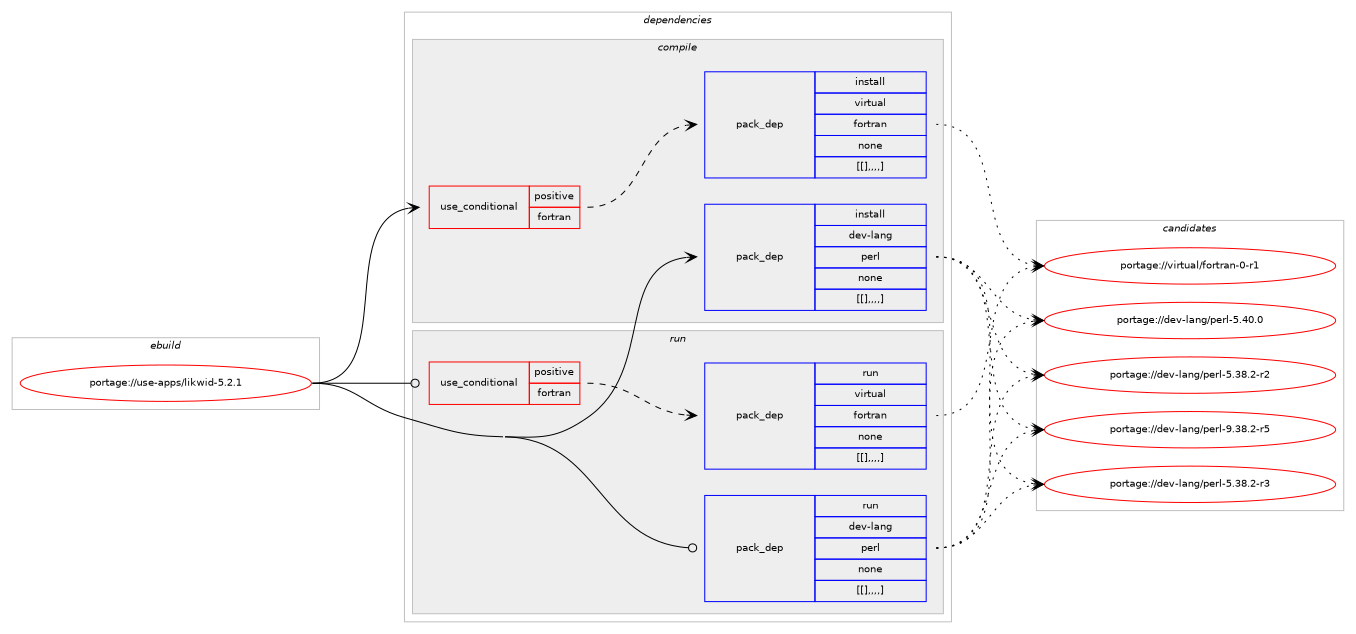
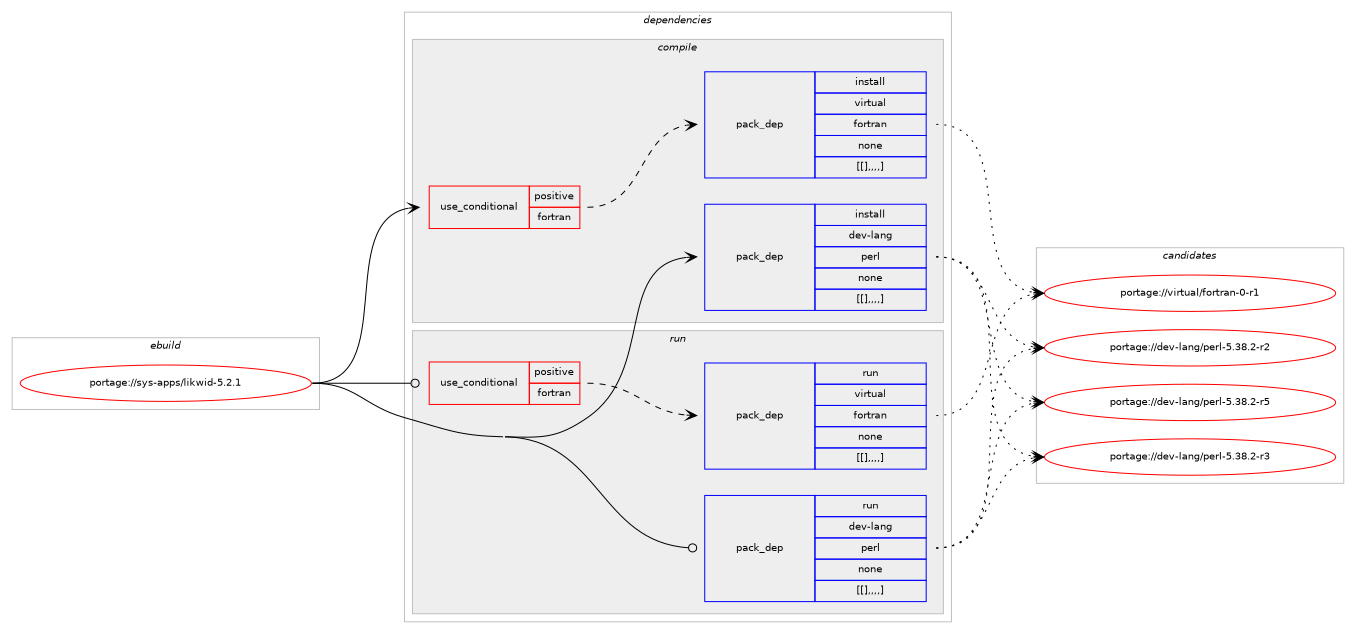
node "portage://dev-lang/perl-5.40.0": removed
node "portage://use-apps/likwid-5.2.1": label "portage://use-apps/likwid-5.2.1" -> "portage://sys-apps/likwid-5.2.1"
node "portage://dev-lang/perl-9.38.2-r5": label "portage://dev-lang/perl-9.38.2-r5" -> "portage://dev-lang/perl-5.38.2-r5"
